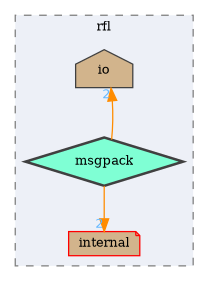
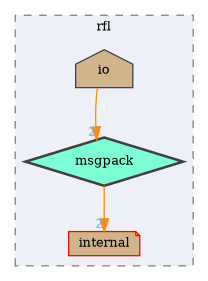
edge "msgpack" -> "io": reversed
